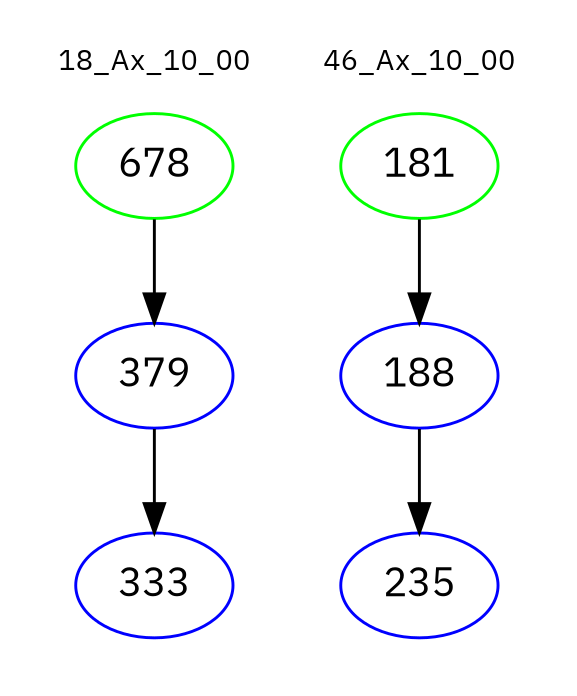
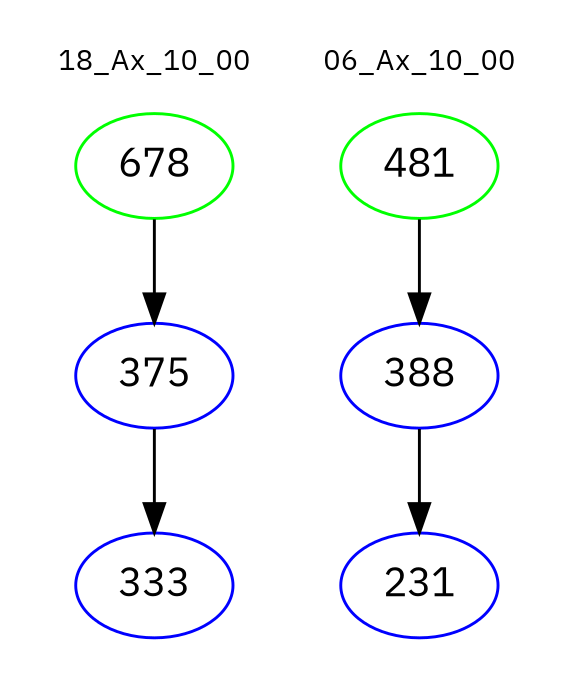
cluster "46_Ax_10_00": label "46_Ax_10_00" -> "06_Ax_10_00"
node "181": label "181" -> "481"
node "379": label "379" -> "375"
node "188": label "188" -> "388"
node "235": label "235" -> "231"
